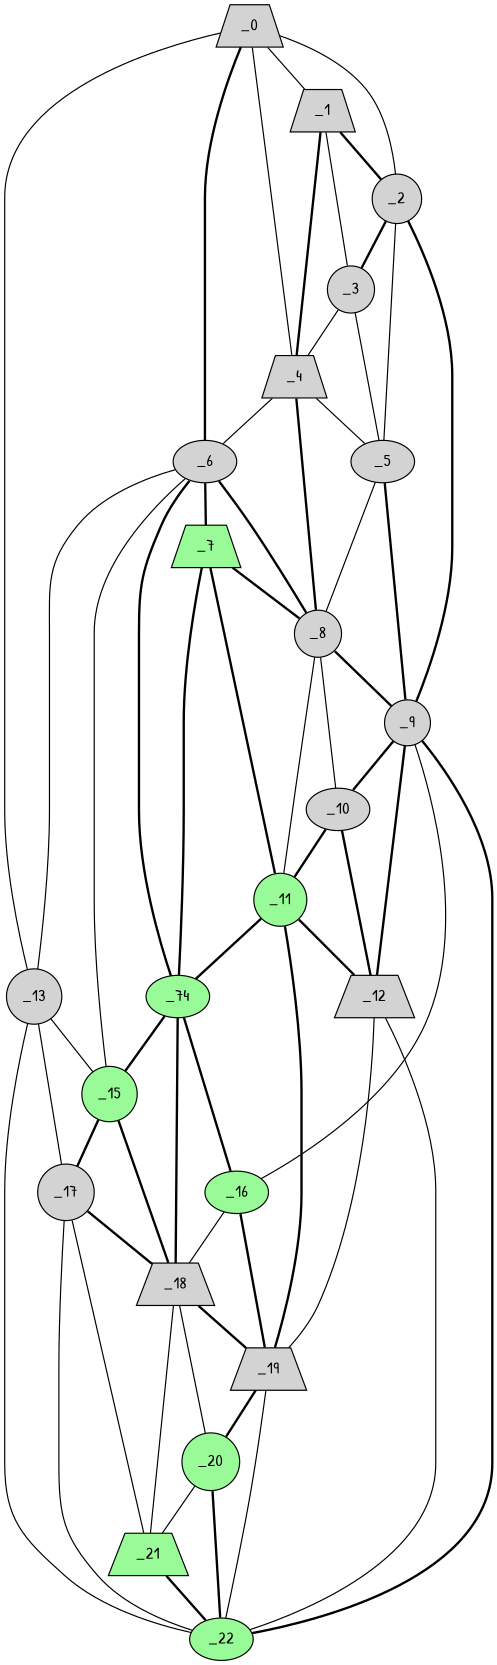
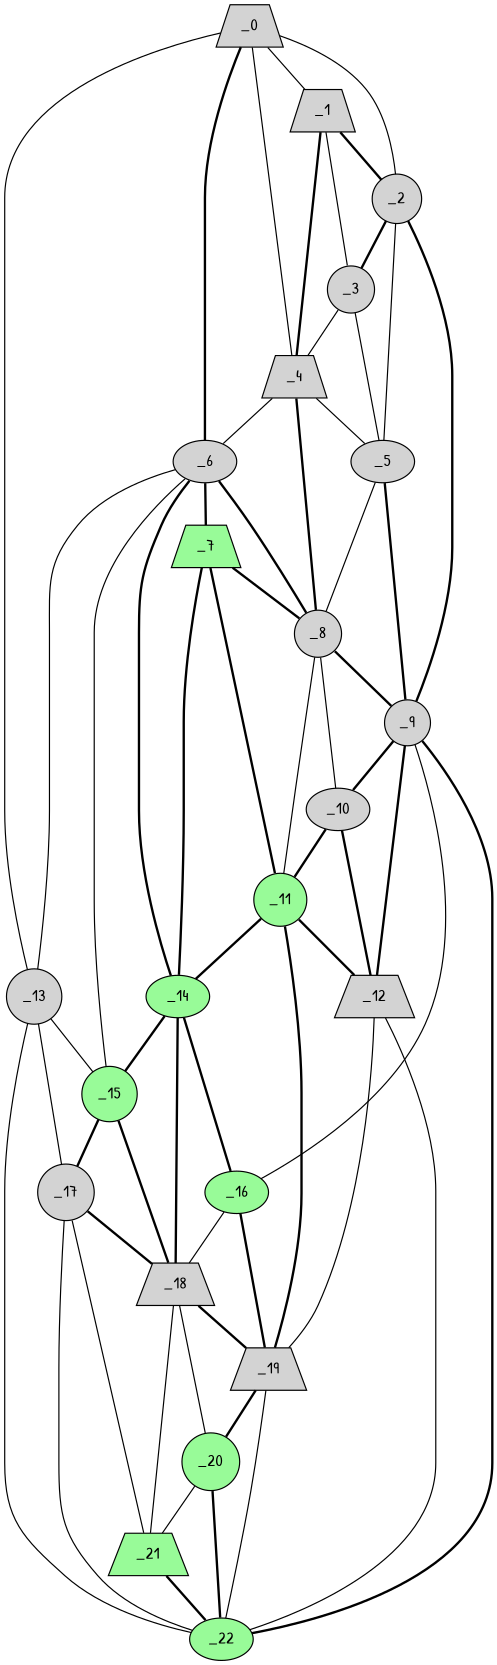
node "_74": label "_74" -> "_14"
